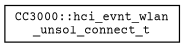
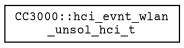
node "CC3000::hci_evnt_wlan _unsol_connect_t": label "CC3000::hci_evnt_wlan _unsol_connect_t" -> "CC3000::hci_evnt_wlan _unsol_hci_t"
